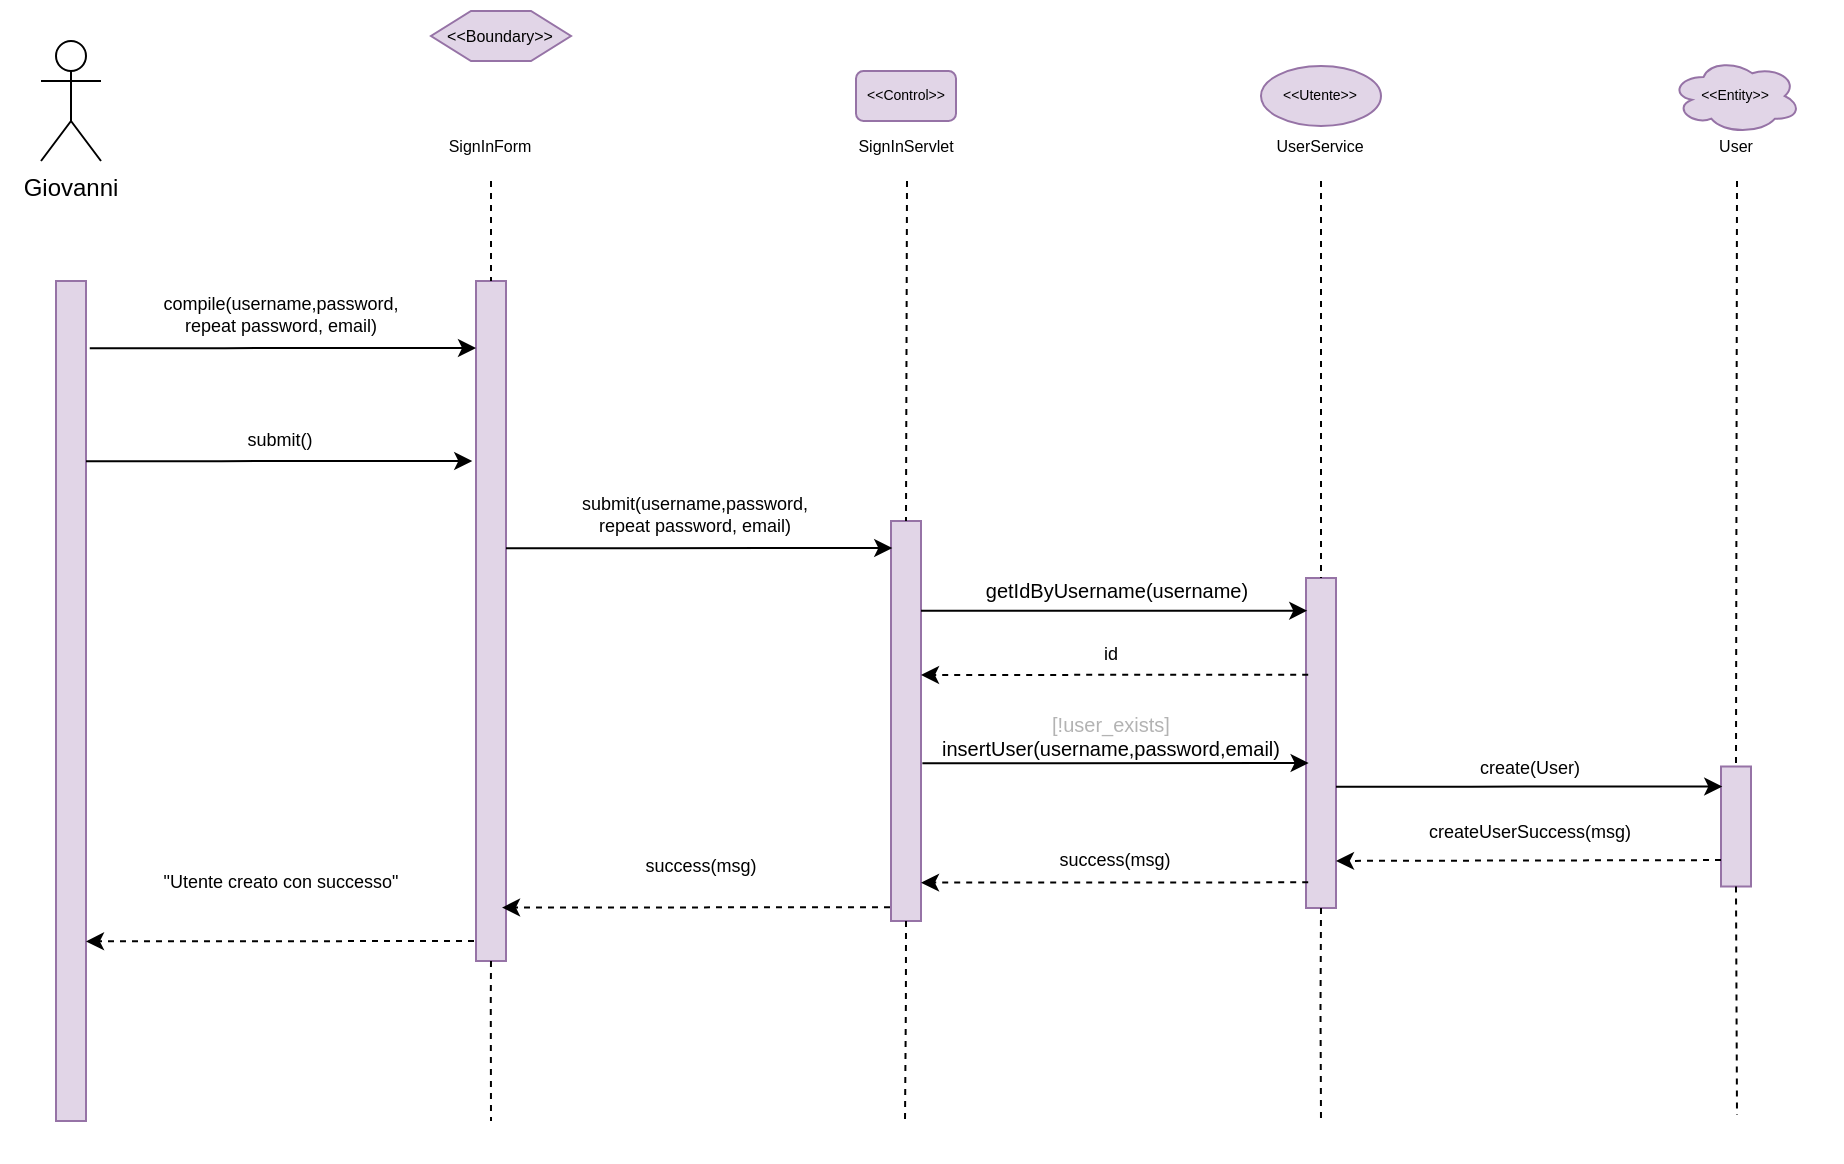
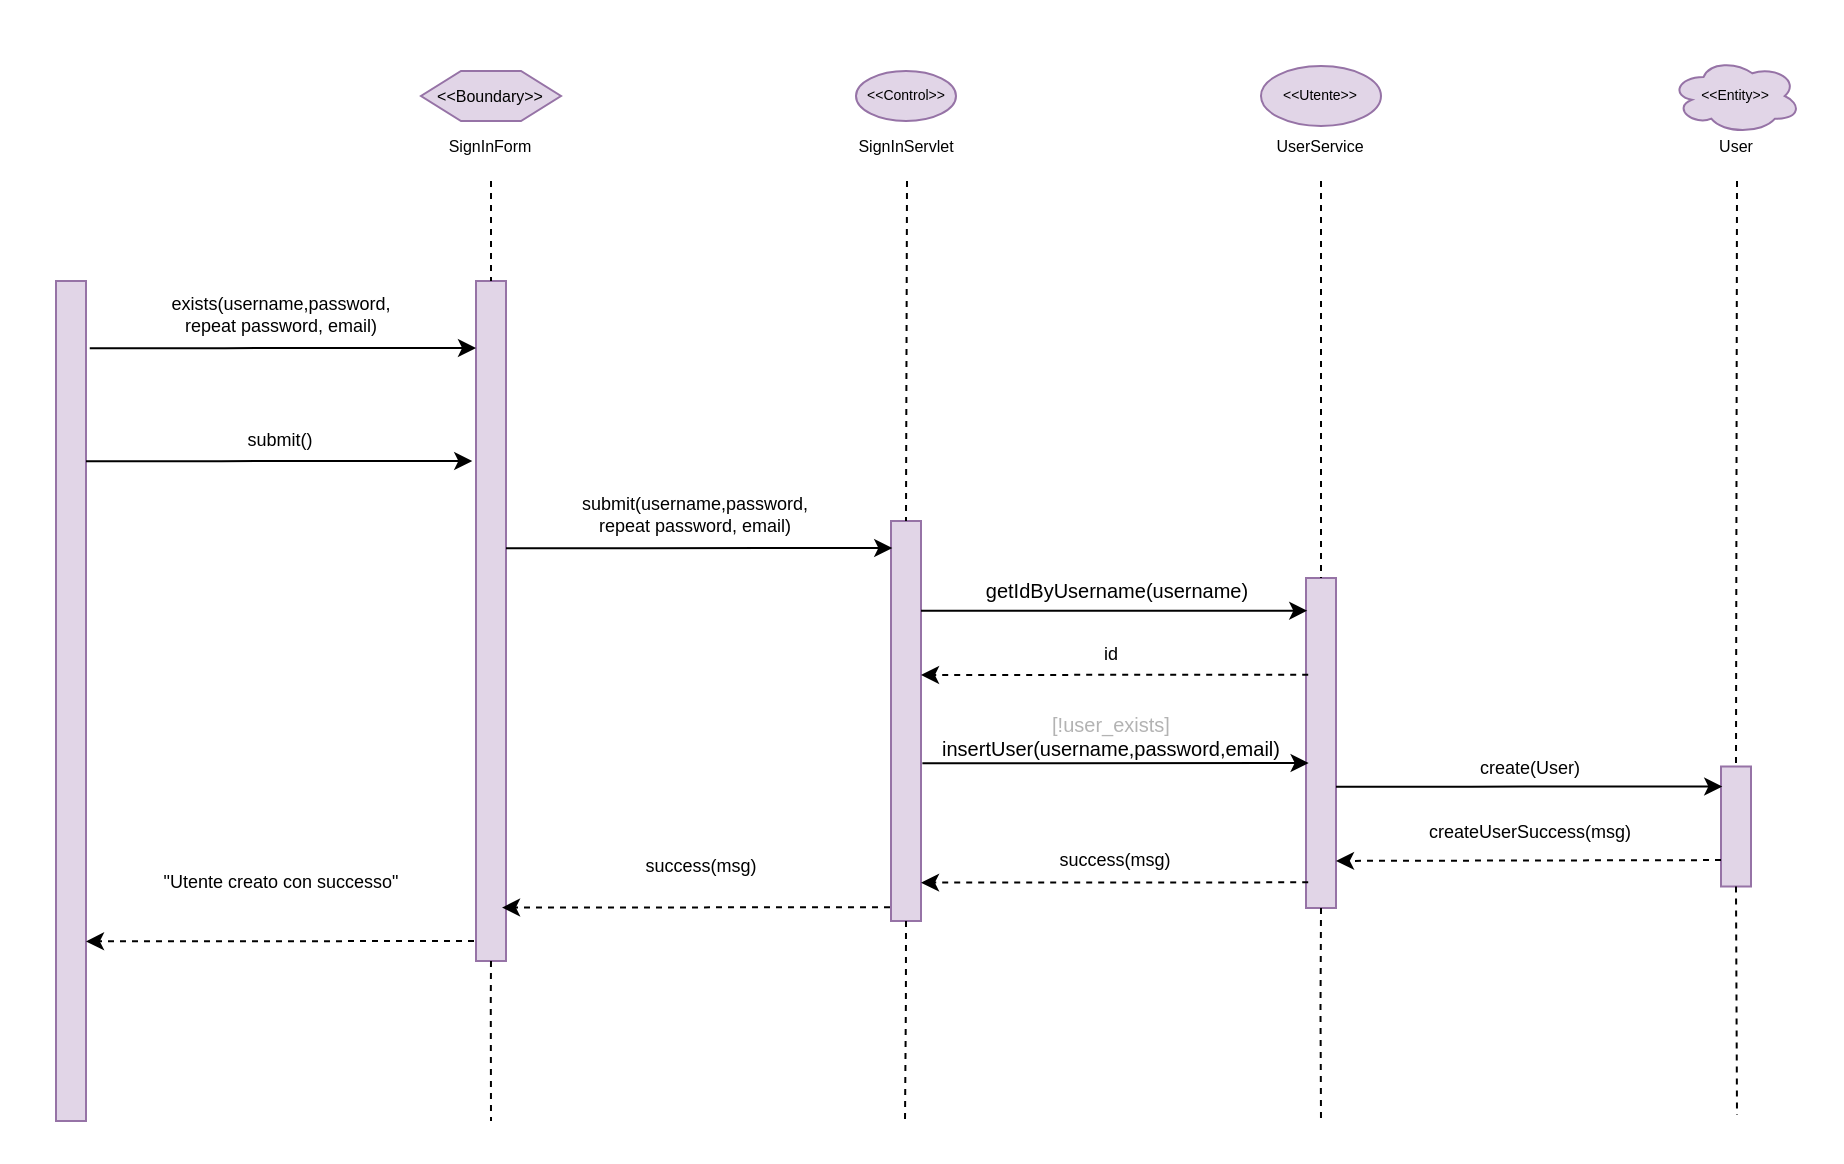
node "<<Boundary>>": moved (501, 36) -> (491, 96)
node "<<Control>>": shape rounded rectangle -> ellipse
node "Giovanni": removed
node "compile(username,password, repeat password, email)": label "compile(username,password, repeat password, email)" -> "exists(username,password, repeat password, email)"
